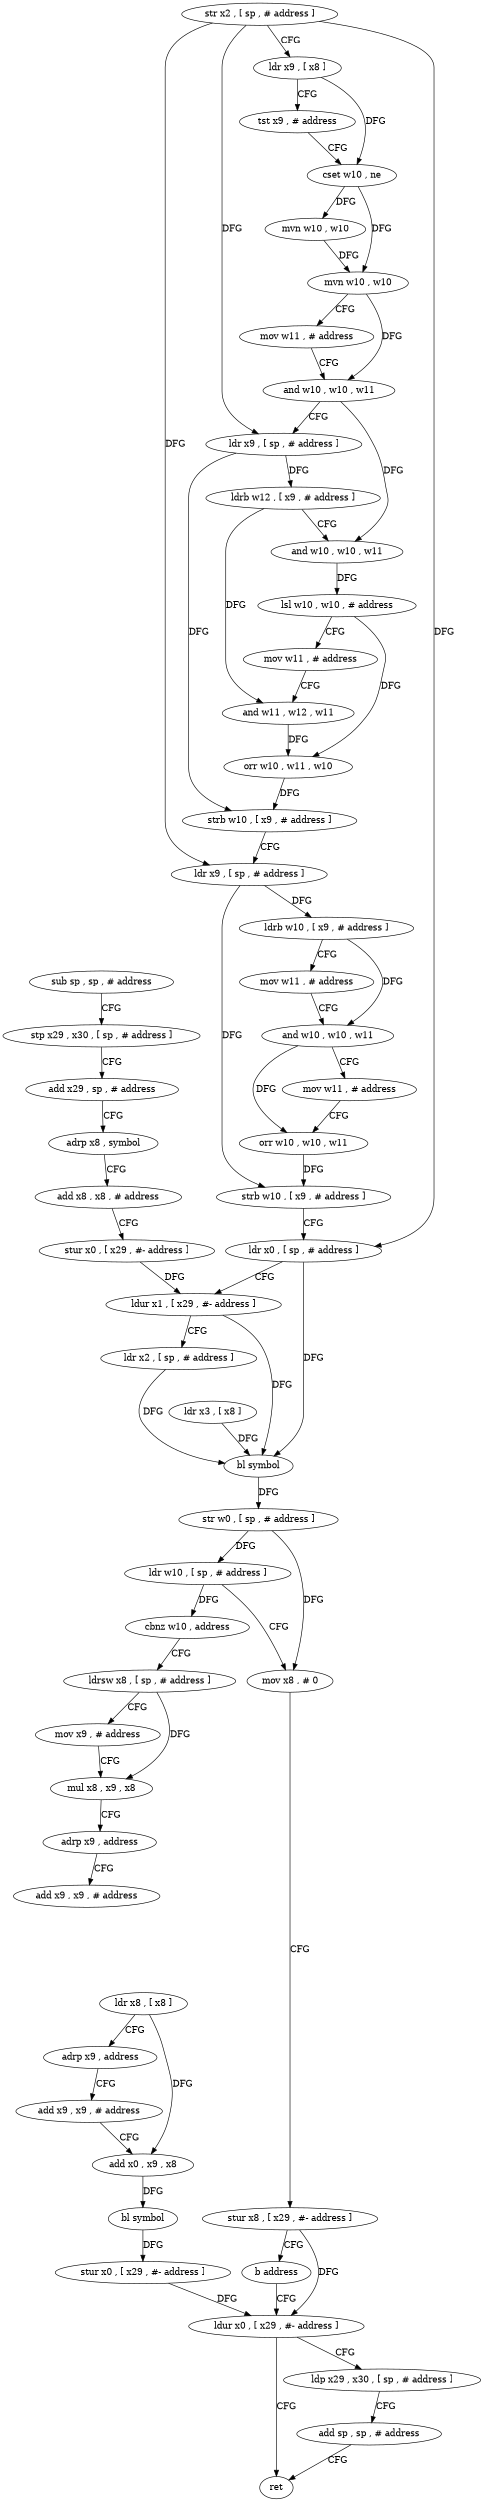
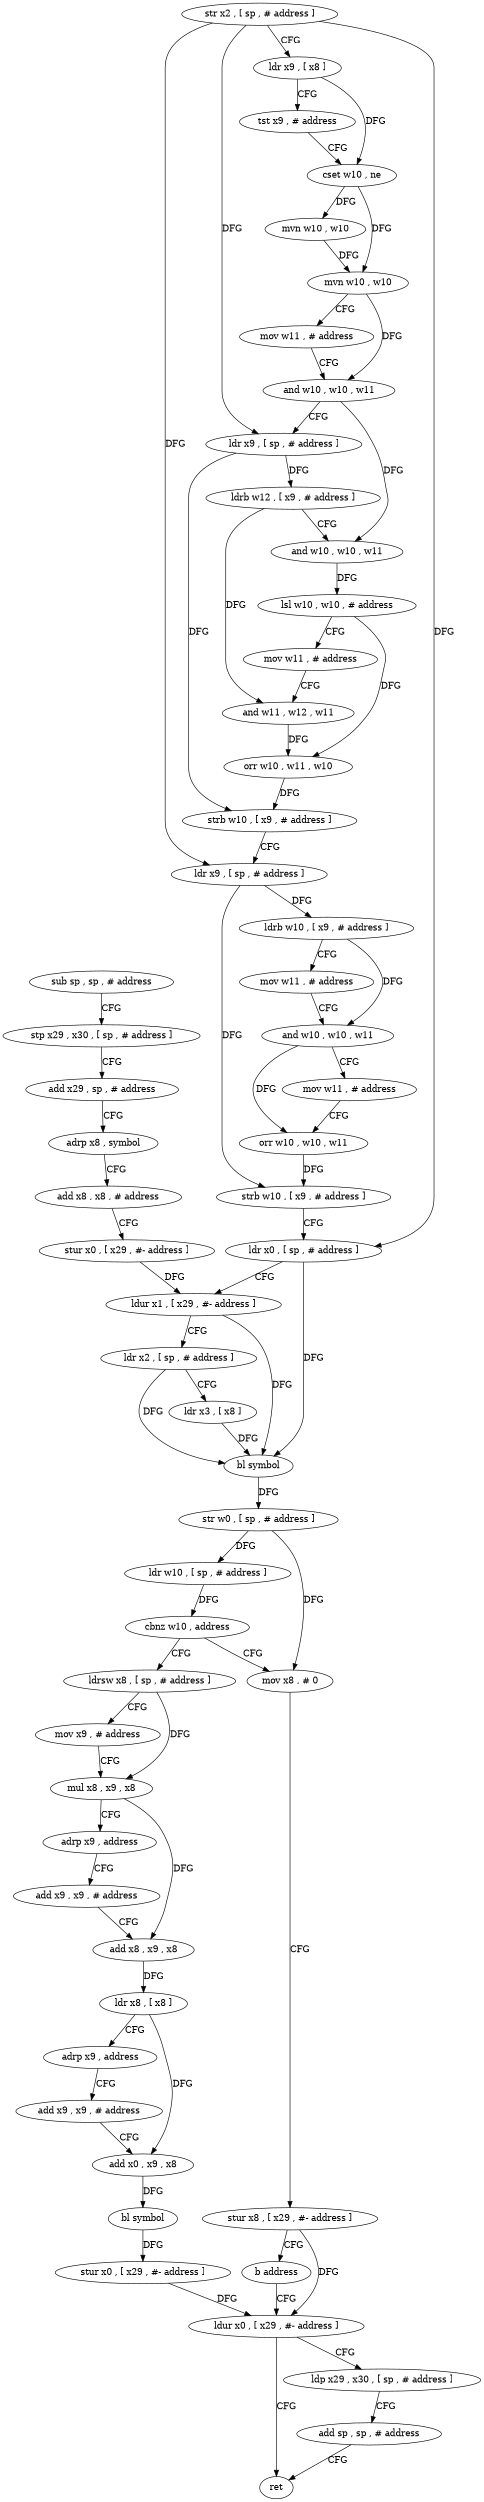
edge "ldr x2 , [ sp , # address ]" -> "ldr x3 , [ x8 ]": added, label "CFG"
edge "ldr w10 , [ sp , # address ]" -> "mov x8 , # 0": now "cbnz w10 , address" -> "mov x8 , # 0"
node "add x8 , x9 , x8": added
